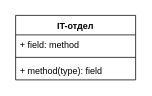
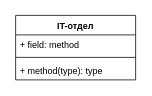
node "+ method(type): field": label "+ method(type): field" -> "+ method(type): type"
